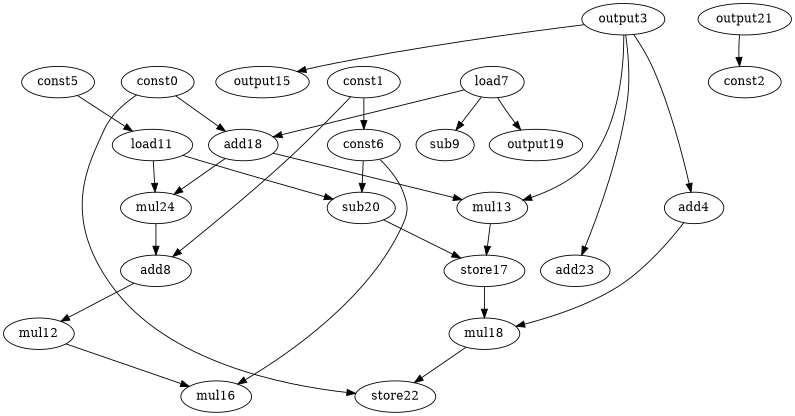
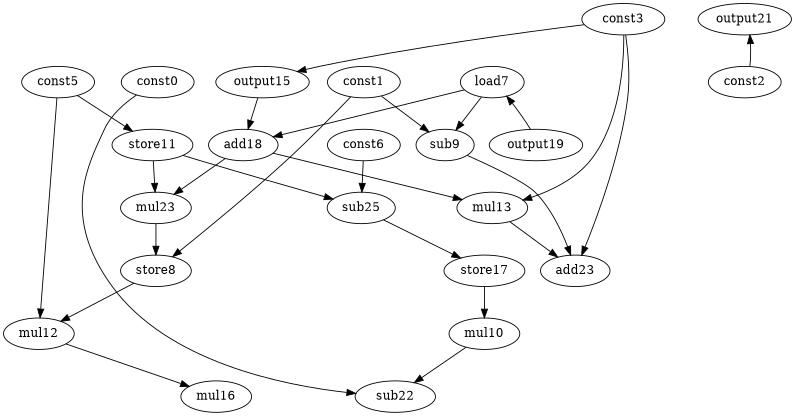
node "output3": label "output3" -> "const3"
edge "output21" -> "const2": reversed
edge "const1" -> "const6": now "const1" -> "sub9"
edge "const0" -> "add18": now "output15" -> "add18"
edge "load7" -> "output19": reversed
node "load11": label "load11" -> "store11"
edge "sub9" -> "add23": added
edge "const5" -> "mul12": added
node "mul24": label "mul24" -> "mul23"
node "sub20": label "sub20" -> "sub25"
node "add4": removed
edge "mul13" -> "store17": now "mul13" -> "add23"
node "add8": label "add8" -> "store8"
edge "const6" -> "mul16": removed
node "mul18": label "mul18" -> "mul10"
node "store22": label "store22" -> "sub22"
